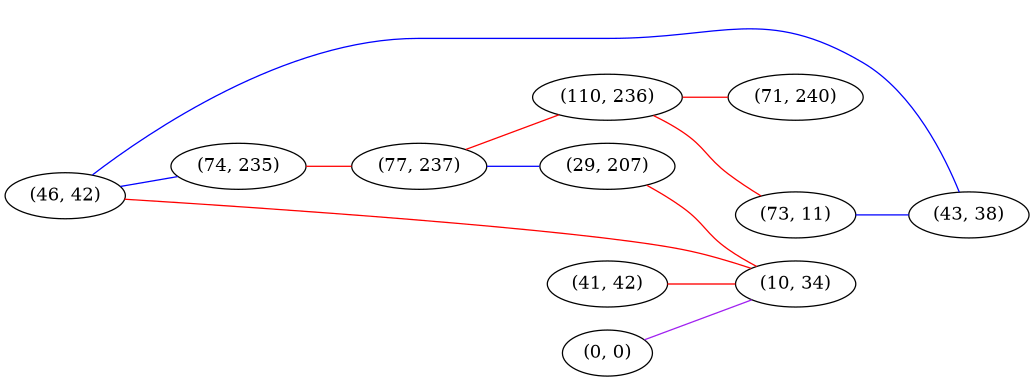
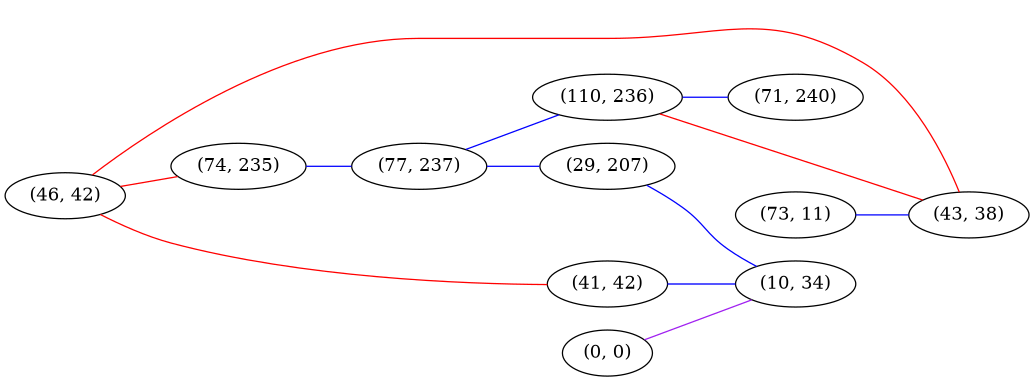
edge "(46, 42)" -- "(43, 38)": color blue -> red
edge "(110, 236)" -- "(71, 240)": color red -> blue
edge "(110, 236)" -- "(77, 237)": color red -> blue
edge "(110, 236)" -- "(73, 11)": now "(110, 236)" -- "(43, 38)"
edge "(74, 235)" -- "(77, 237)": color red -> blue
edge "(74, 235)" -- "(46, 42)": color blue -> red
edge "(46, 42)" -- "(10, 34)": now "(46, 42)" -- "(41, 42)"
edge "(29, 207)" -- "(10, 34)": color red -> blue
edge "(41, 42)" -- "(10, 34)": color red -> blue
